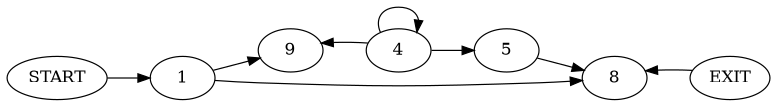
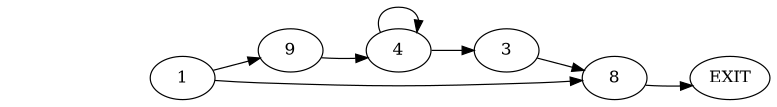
edge "4" -> "9": reversed
node "5": label "5" -> "3"
edge "EXIT" -> "8": reversed
node "START": removed
